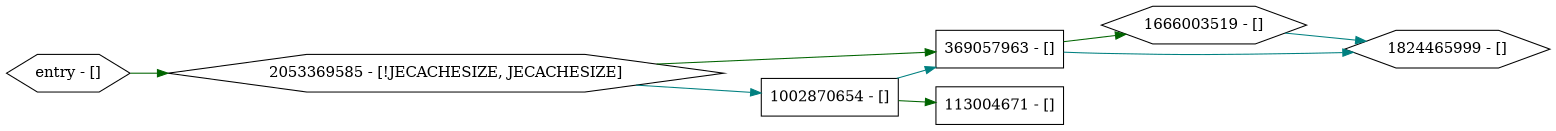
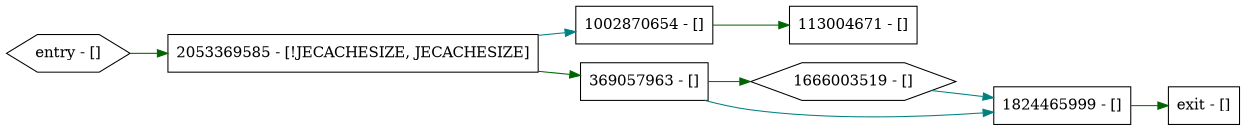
node "1824465999 - []": shape hexagon -> box
node "2053369585 - [!JECACHESIZE, JECACHESIZE]": shape hexagon -> box
edge "1002870654 - []" -> "369057963 - []": removed
node "exit - []": added
